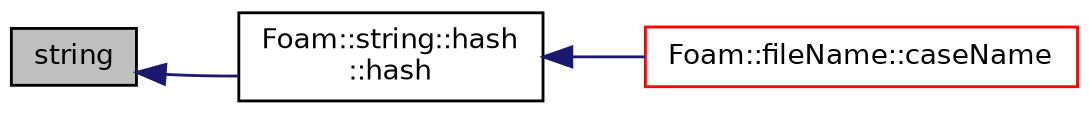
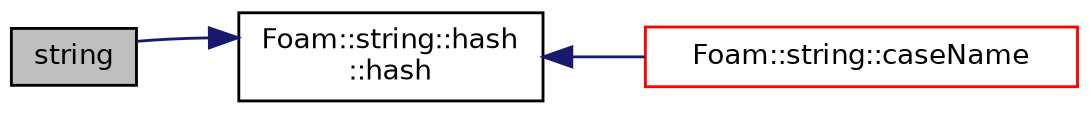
node "Foam::fileName::caseName": label "Foam::fileName::caseName" -> "Foam::string::caseName"
edge "Foam::string::hash ::hash" -> "string": reversed
